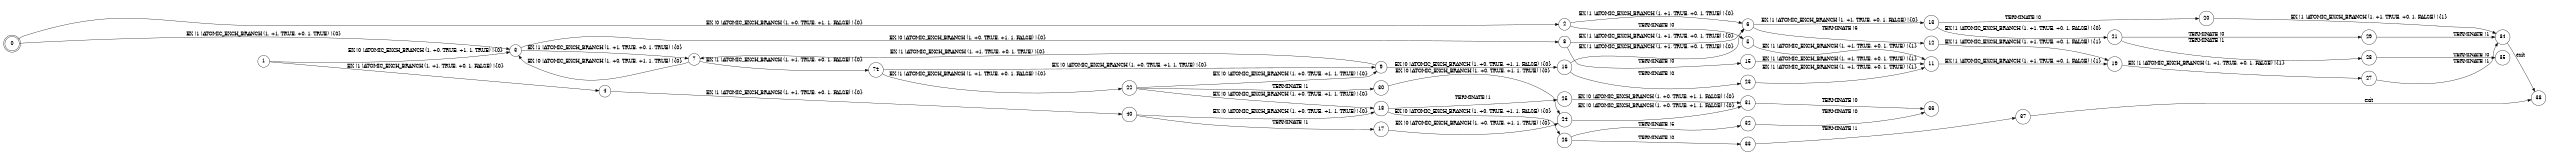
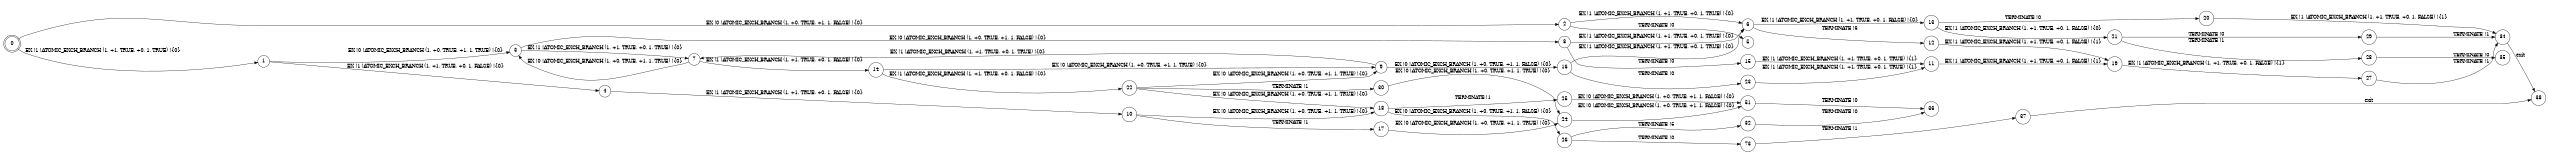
edge "0" -> "3": now "0" -> "1"
edge "5" -> "11": removed, label "EX !1 !ATOMIC_EXCH_BRANCH (1, +1, TRUE, +0, 1, TRUE) !{1}"
node "74": label "74" -> "14"
node "31": label "31" -> "51"
node "40": label "40" -> "10"
node "33": label "33" -> "73"
